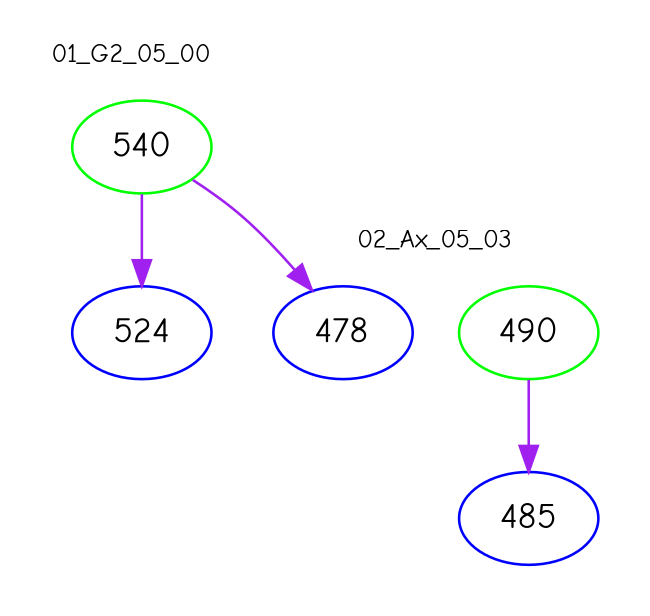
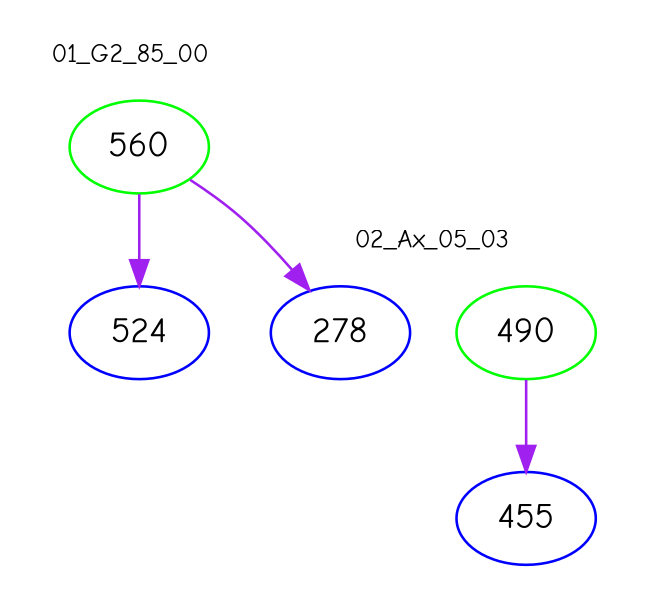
cluster "01_G2_05_00": label "01_G2_05_00" -> "01_G2_85_00"
node "540": label "540" -> "560"
node "478": label "478" -> "278"
node "485": label "485" -> "455"
